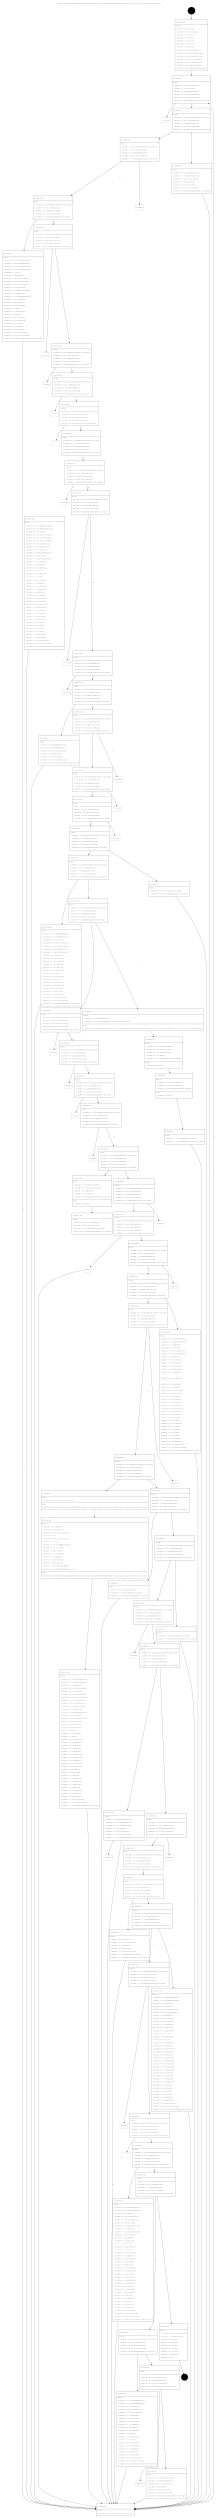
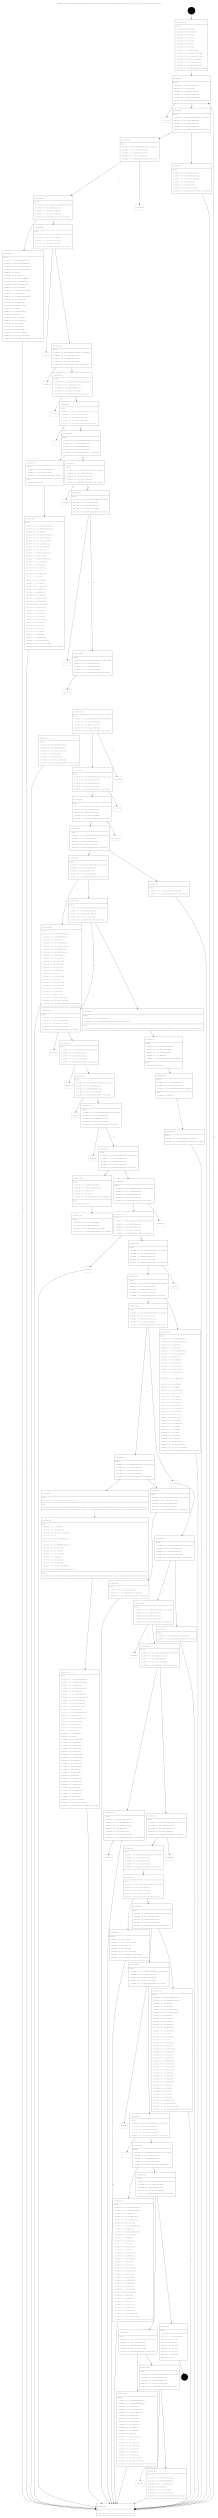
node "0x401bc4 [13]": added
node "0x40172c [25]": removed
edge "0x4018ee [25]" -> "0x401907 [25]": now "0x402222" -> "0x401907 [25]"
